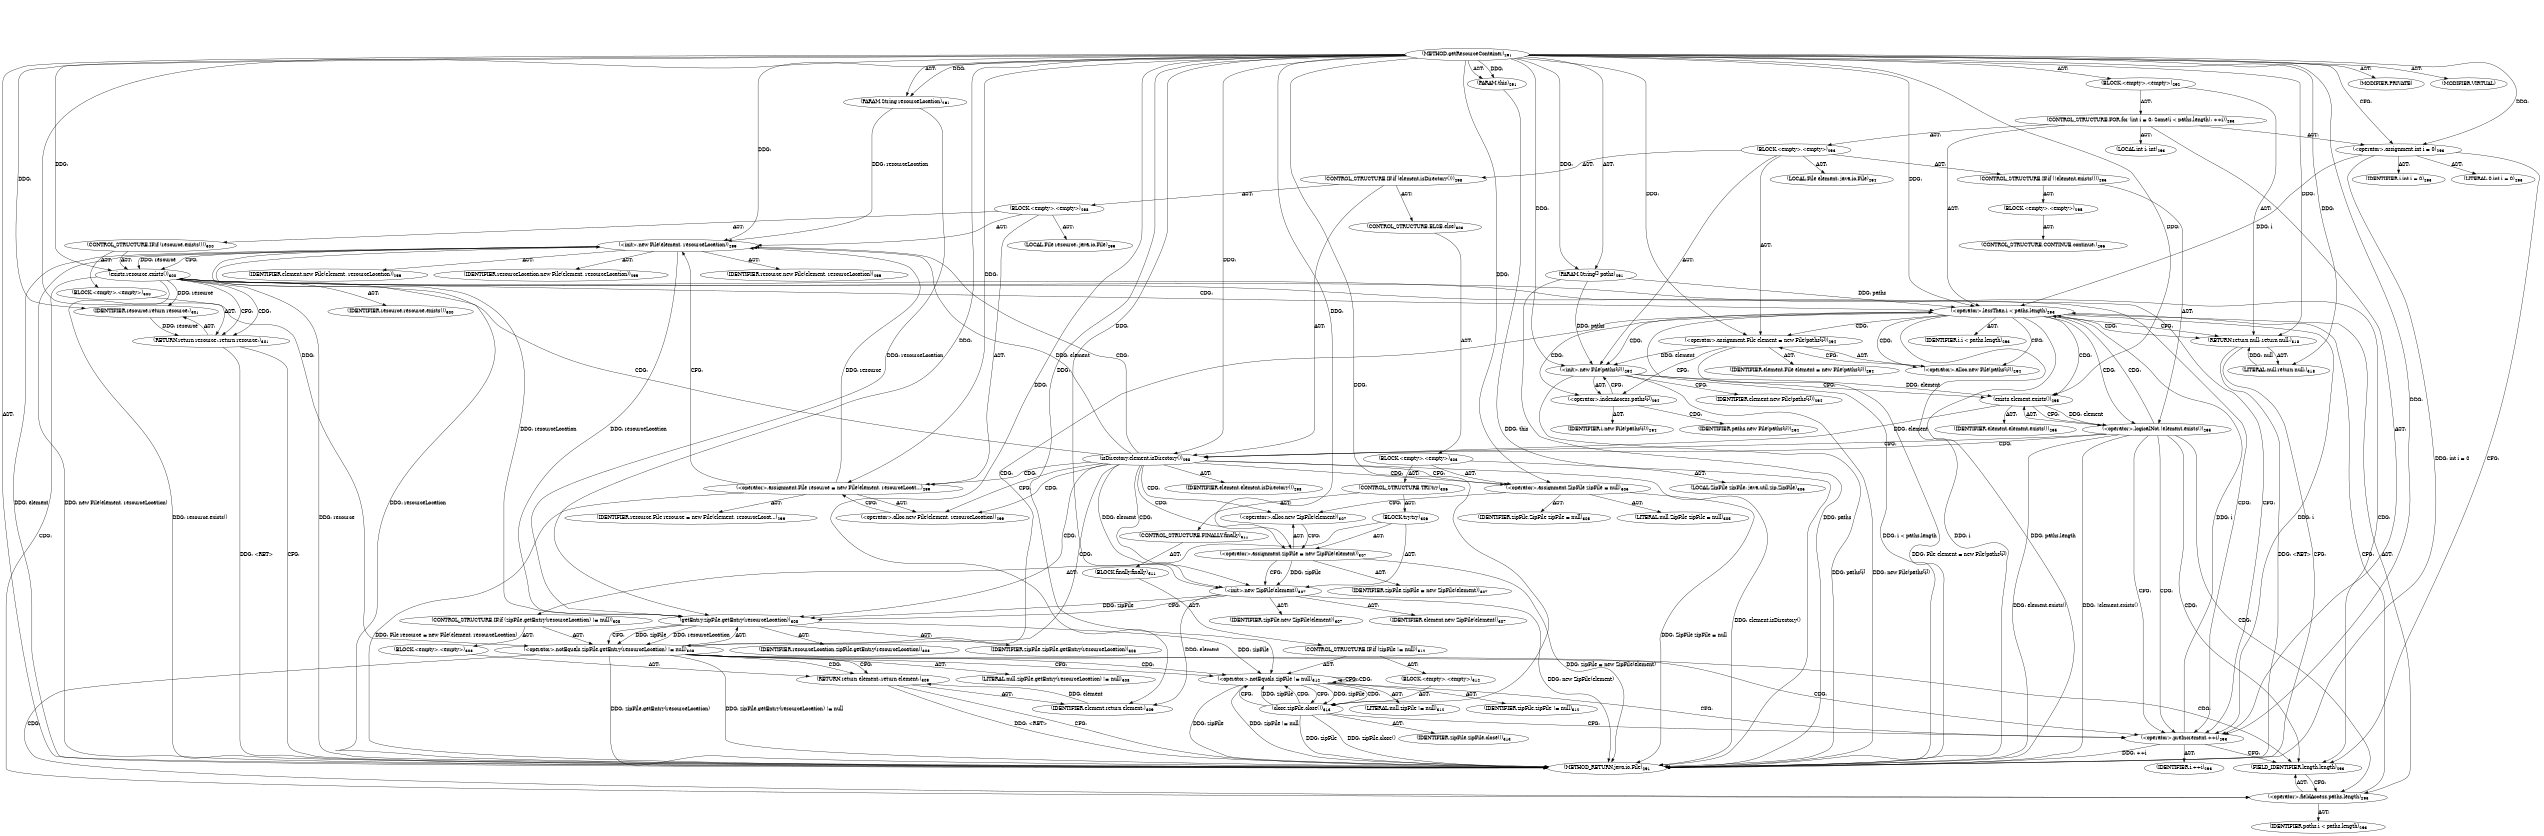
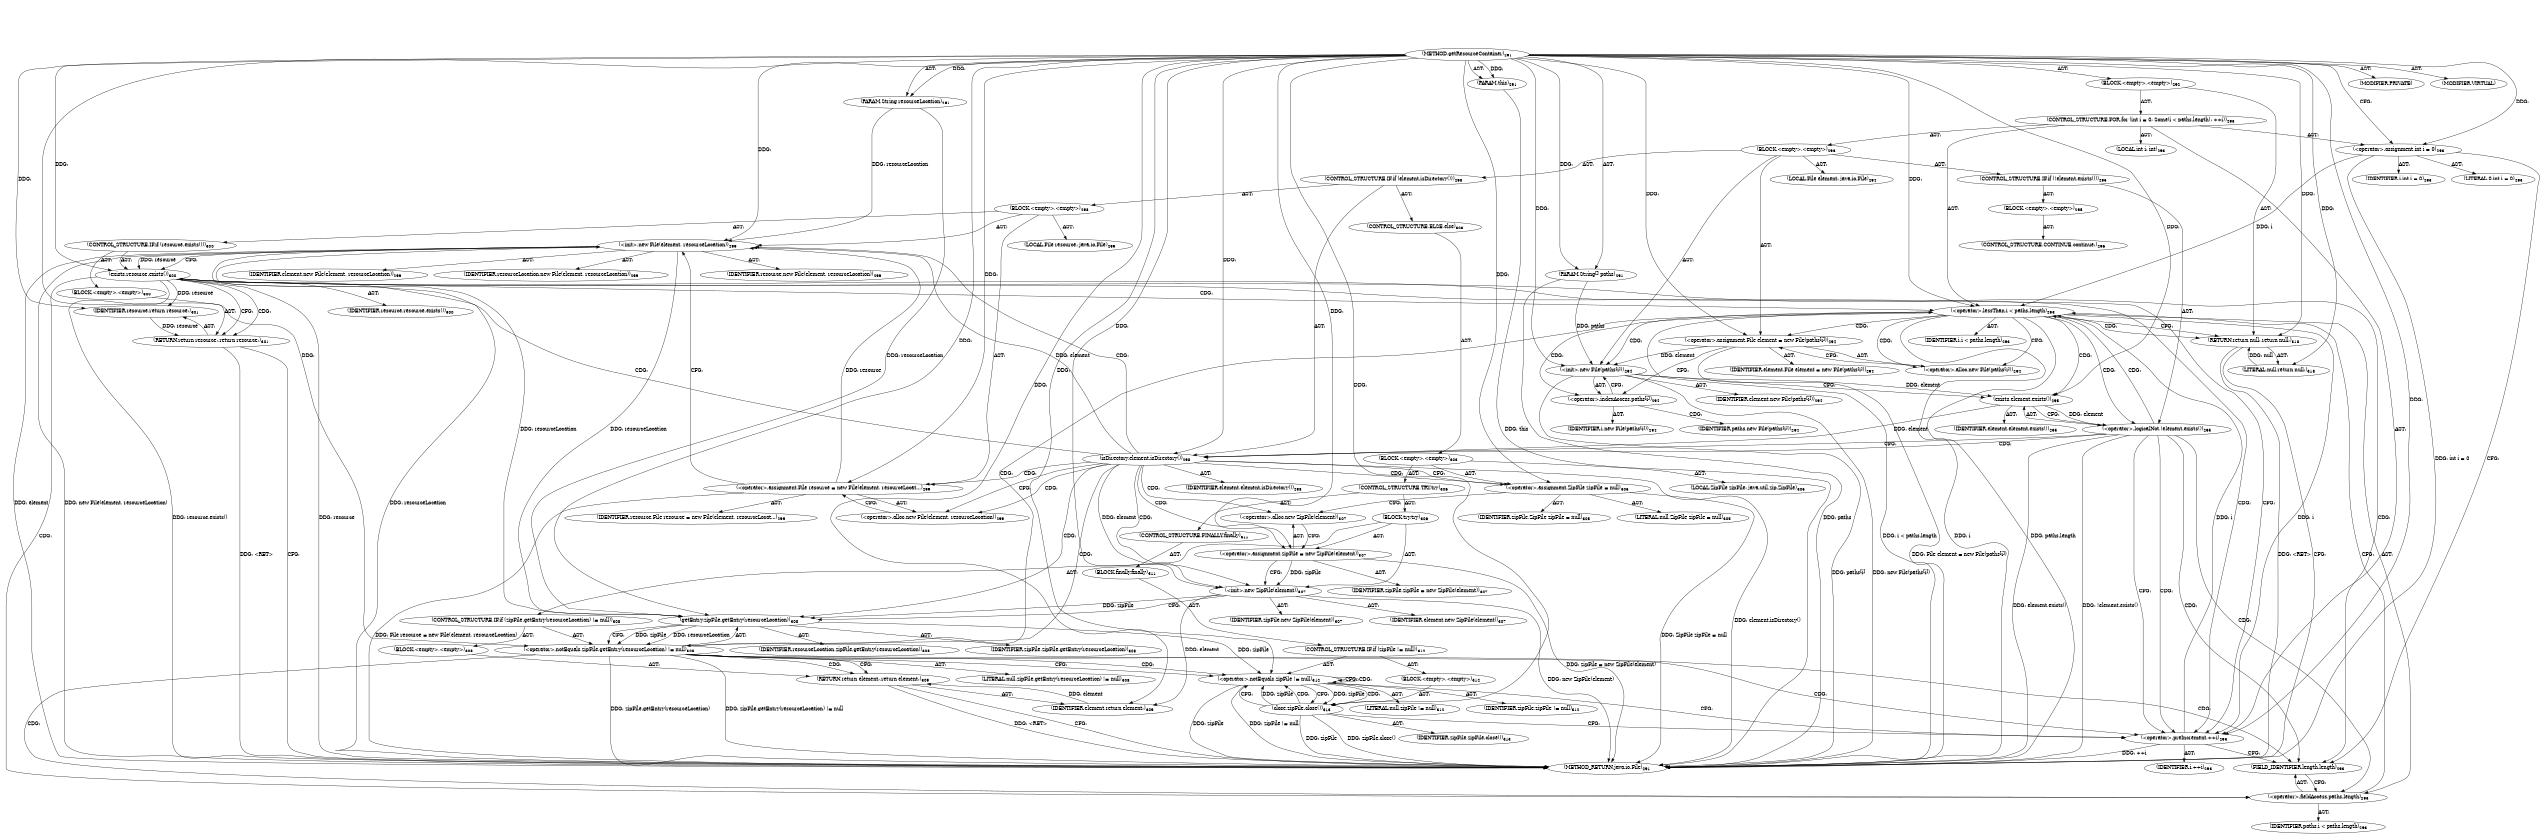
edge "(PARAM,String[] paths)" -> "(<operator>.lessThan,i < paths.length)": removed, label "DDG: paths"
edge "(<init>,new File(paths[i]))" -> "(IDENTIFIER,element,new File(paths[i]))": label "CFG: " -> "AST: "
edge "(METHOD,getResourceContainer)" -> "(METHOD_RETURN,java.io.File)": removed, label "AST:"
